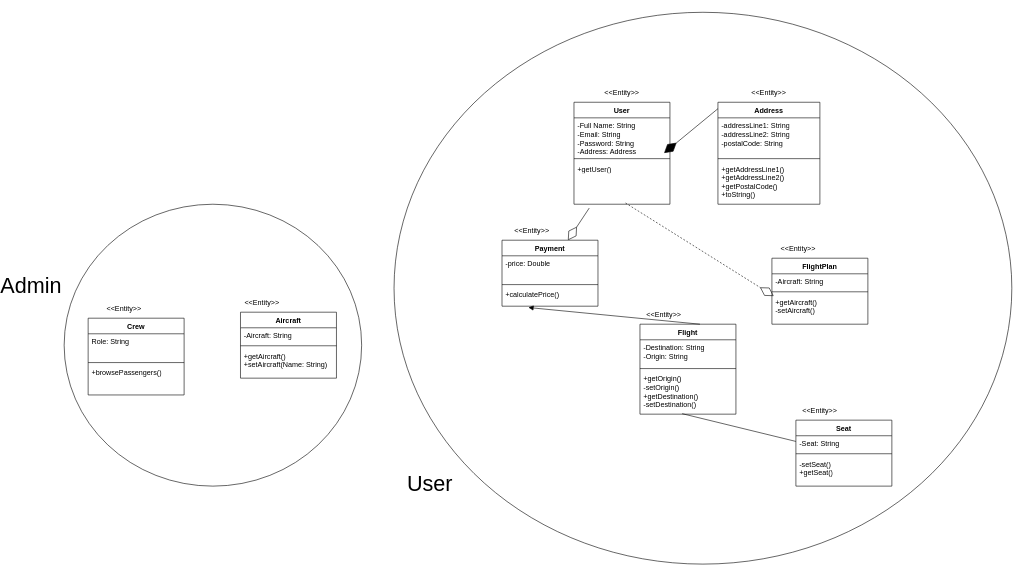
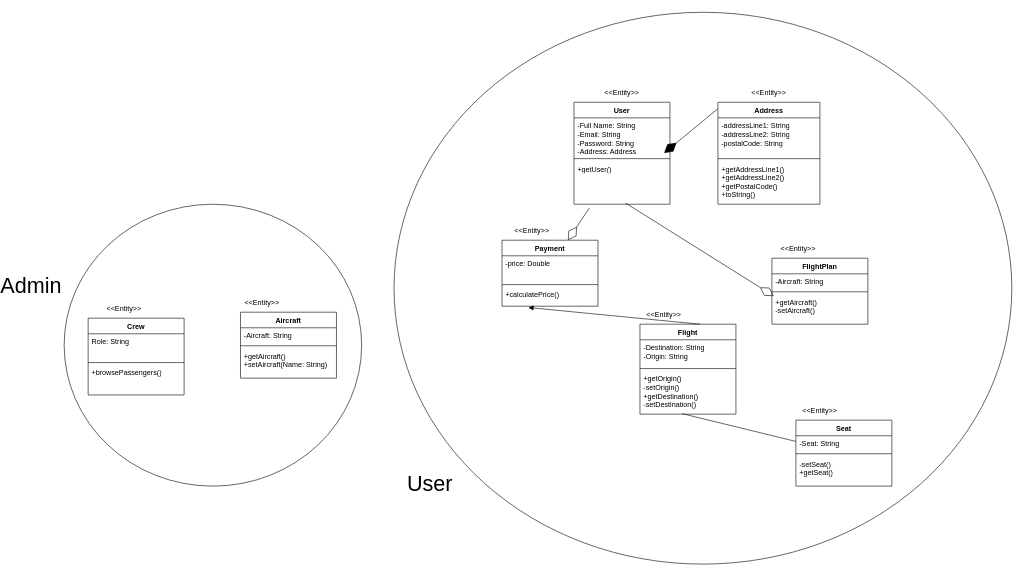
edge "+getUser()" -> "+getAircraft() -setAircraft()": style dashed -> solid
